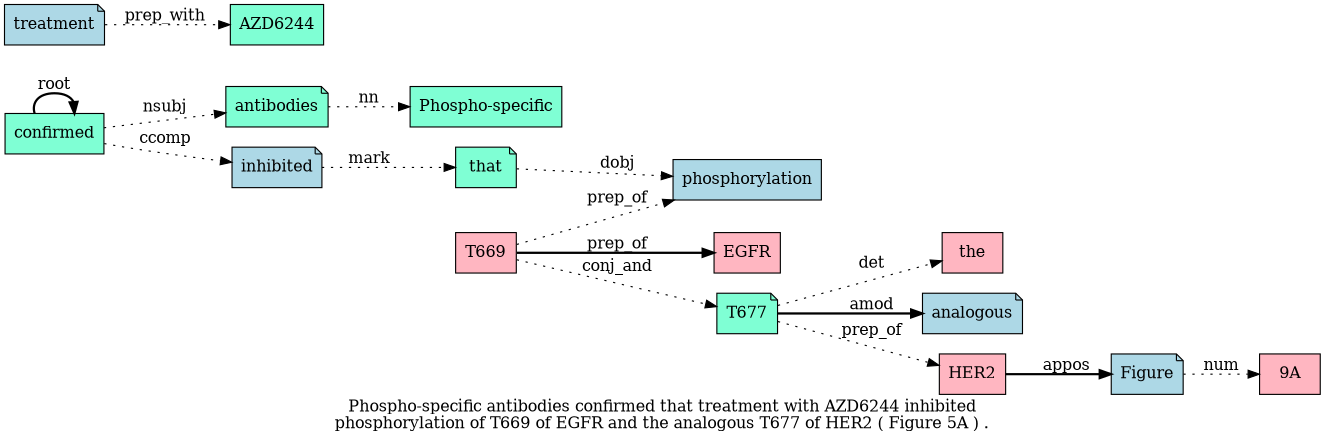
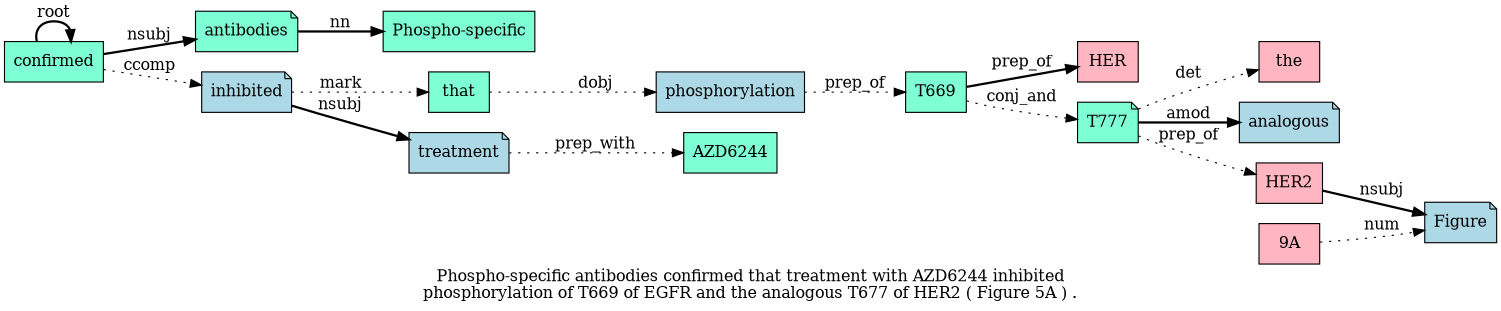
edge "antibodies" -> "Phospho-specific": style dotted -> bold
edge "confirmed" -> "antibodies": style dotted -> bold
edge "inhibited" -> "treatment": added, label "nsubj"
node "that": shape note -> box
edge "T669" -> "phosphorylation": reversed
node "T669": fillcolor lightpink -> aquamarine
node "EGFR": label "EGFR" -> "HER"
node "T677": label "T677" -> "T777"
edge "HER2" -> "Figure": label "appos" -> "nsubj"
edge "Figure" -> "9A": reversed
